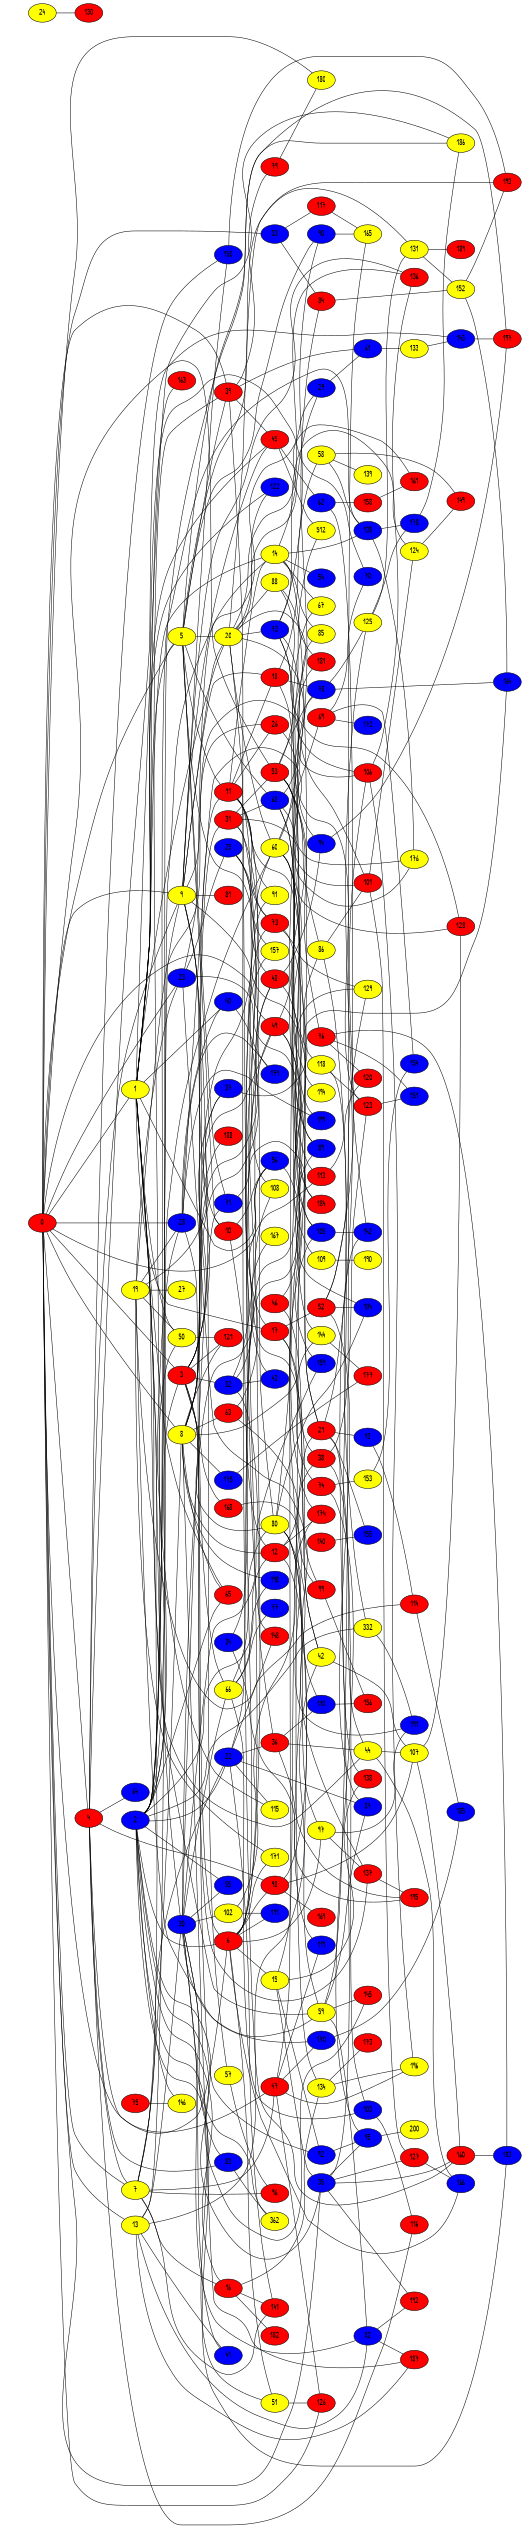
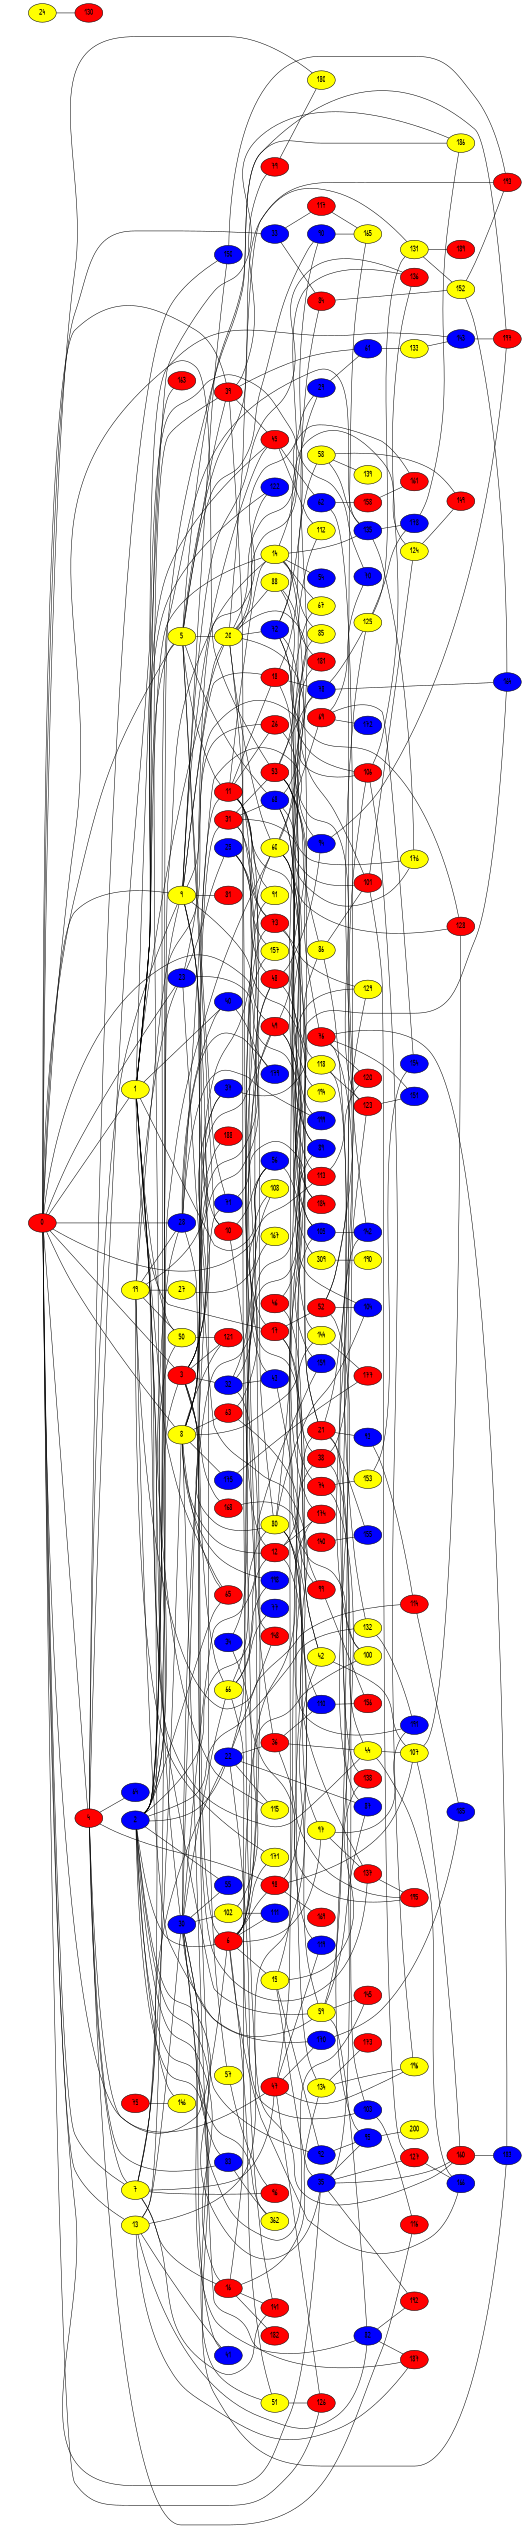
node "512": label "512" -> "112"
edge "5" -- "108": now "27" -- "108"
node "109": label "109" -> "309"
node "332": label "332" -> "132"
node "100": added
